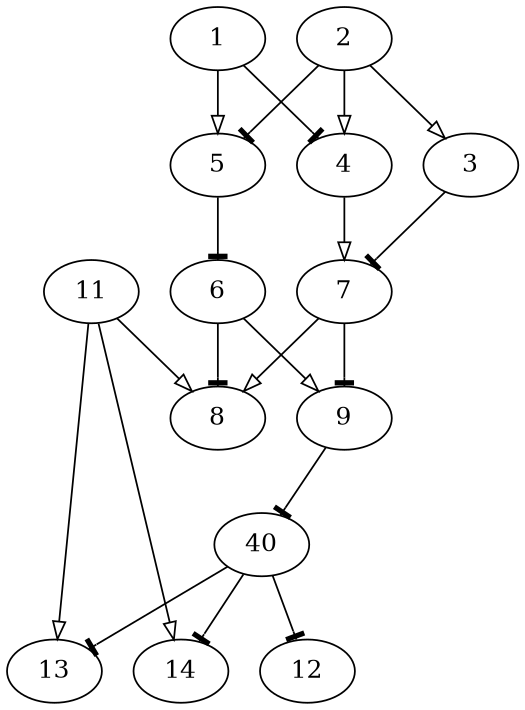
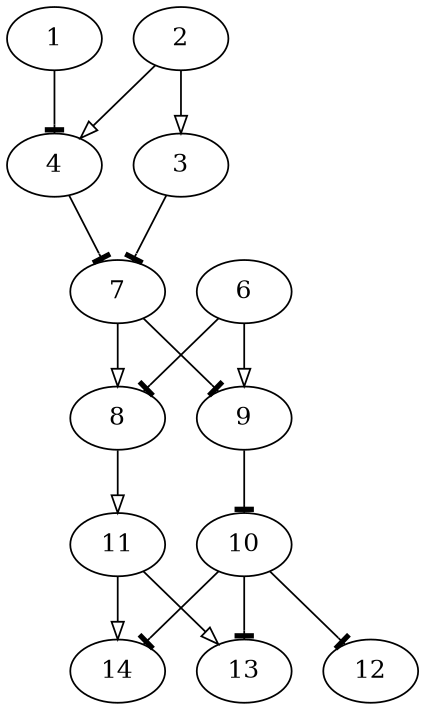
node "5": removed
edge "4" -> "7": arrowhead onormal -> tee
edge "11" -> "8": reversed
node "40": label "40" -> "10"
